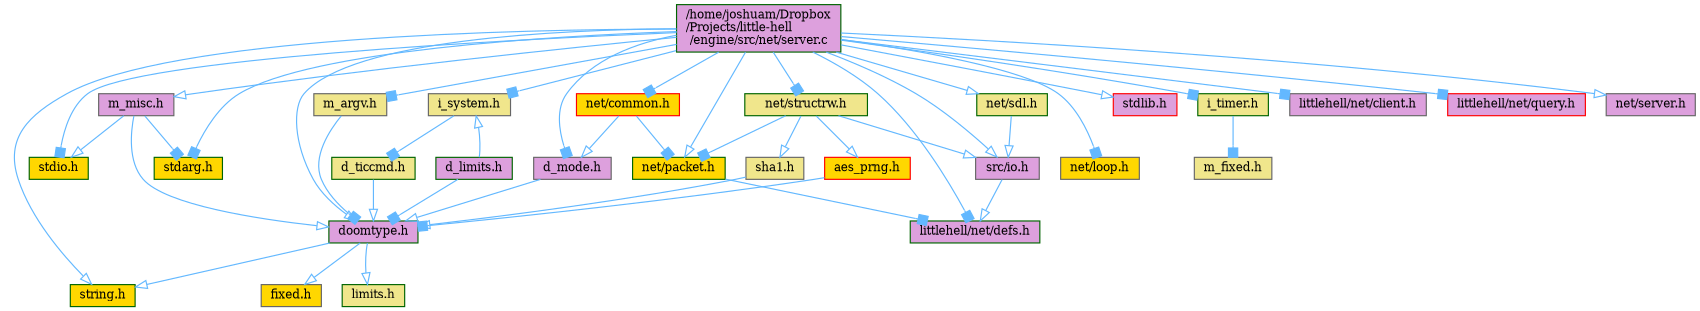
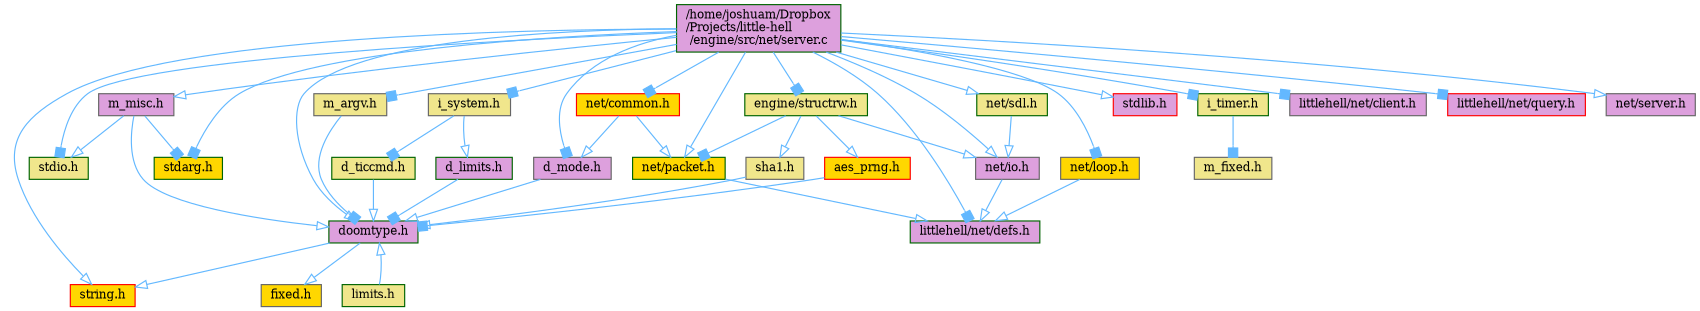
node "net/structrw.h": label "net/structrw.h" -> "engine/structrw.h"
edge "net/common.h" -> "net/packet.h": arrowhead box -> onormal
edge "d_limits.h" -> "i_system.h": reversed
node "stdio.h": fillcolor gold -> khaki
node "src/io.h": label "src/io.h" -> "net/io.h"
edge "net/loop.h" -> "littlehell/net/defs.h": added
edge "net/packet.h" -> "littlehell/net/defs.h": arrowhead box -> onormal
edge "doomtype.h" -> "limits.h": reversed
node "string.h": color darkgreen -> red
